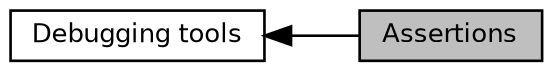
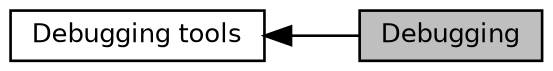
node "Assertions": label "Assertions" -> "Debugging"
